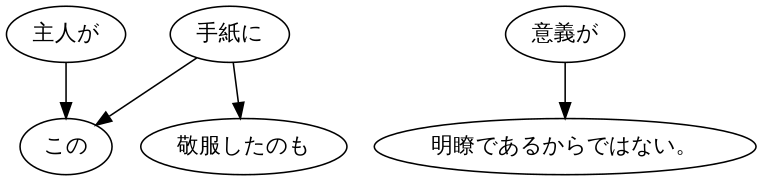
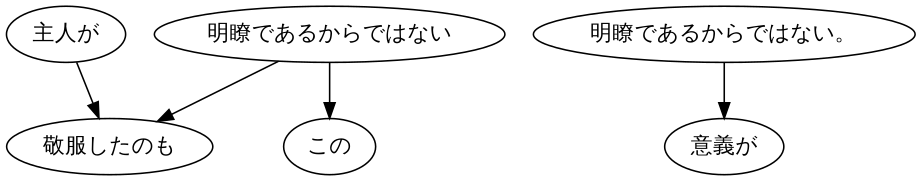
node "手紙に": label "手紙に" -> "明瞭であるからではない"
edge "主人が" -> "この": now "主人が" -> "敬服したのも"
edge "意義が" -> "明瞭であるからではない。": reversed
